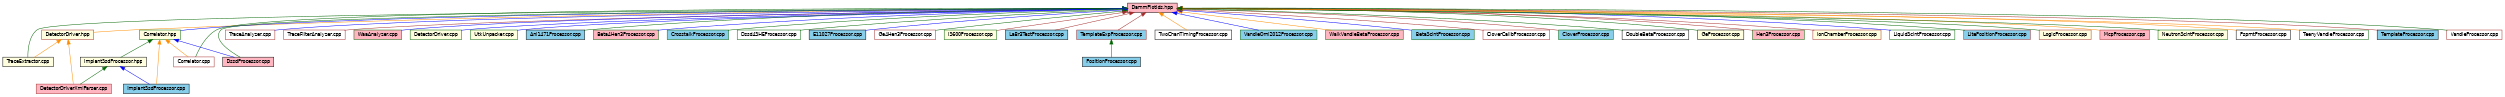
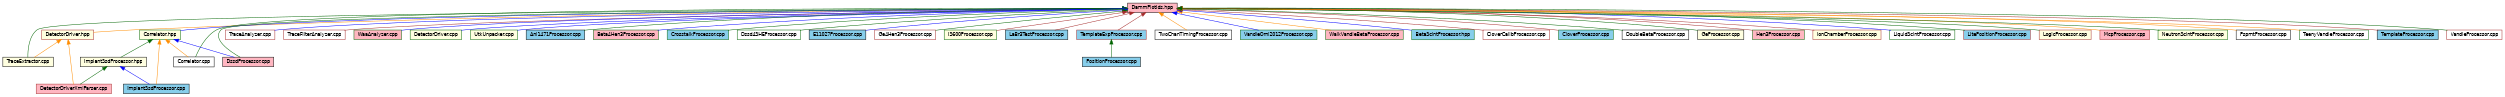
node "BetaScintProcessor.cpp": label "BetaScintProcessor.cpp" -> "BetaScintProcessor.hpp"
node "Correlator.cpp": color brown -> black
